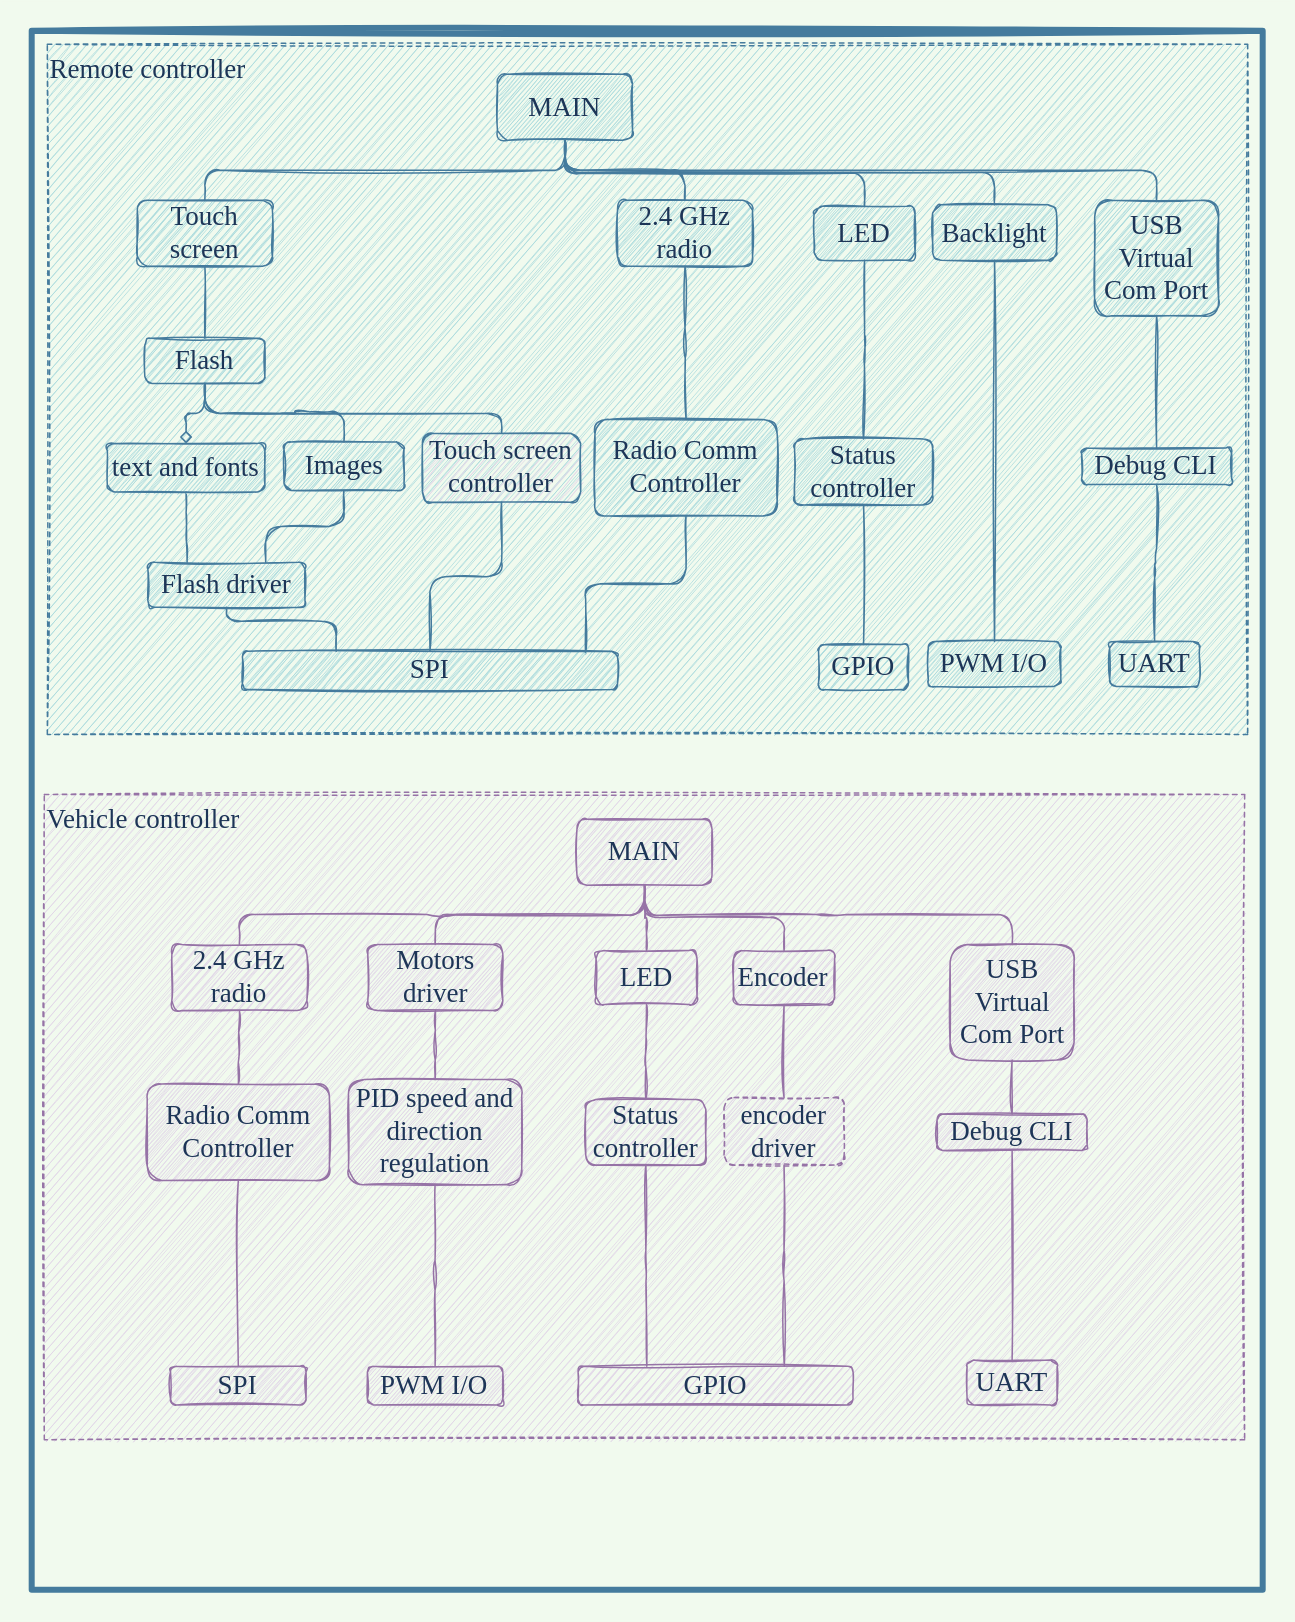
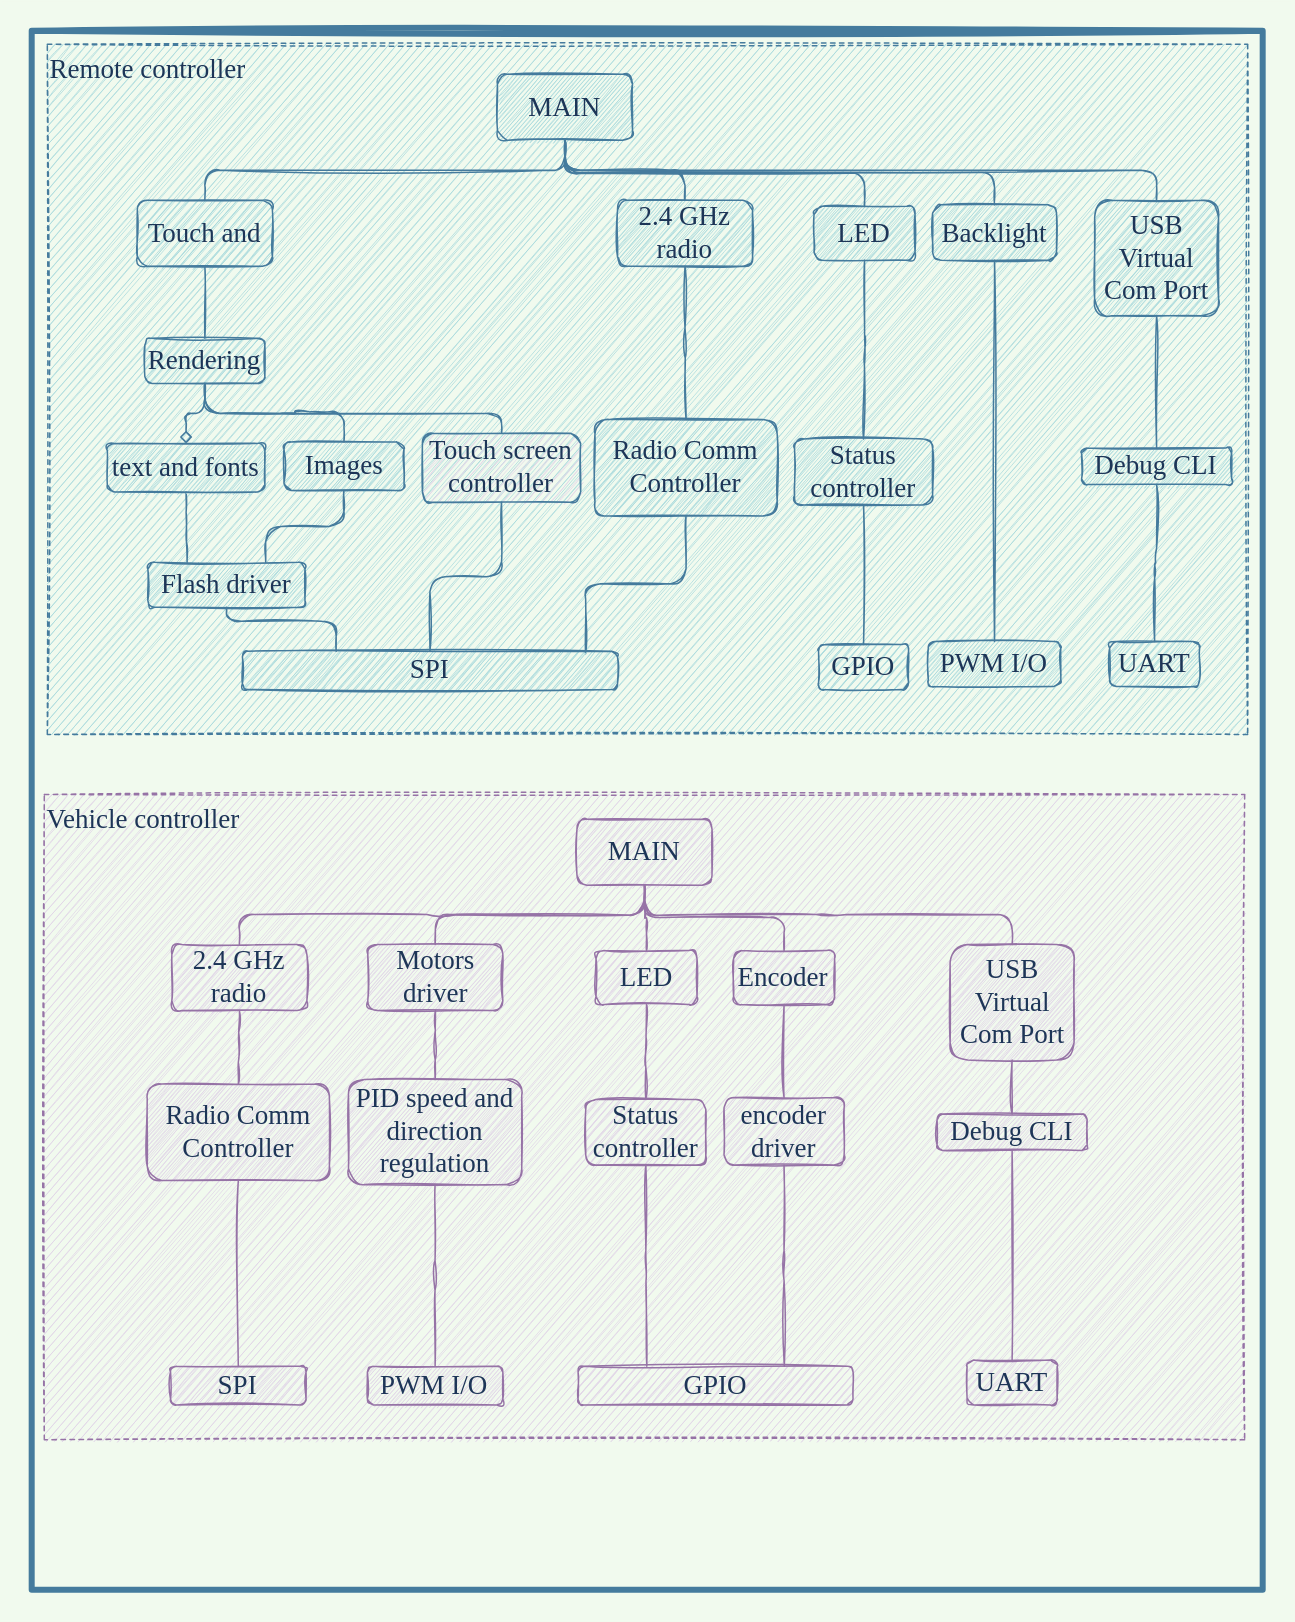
node "Touch screen": label "Touch screen" -> "Touch and"
node "Flash": label "Flash" -> "Rendering"
node "encoder driver": style dashed -> solid
